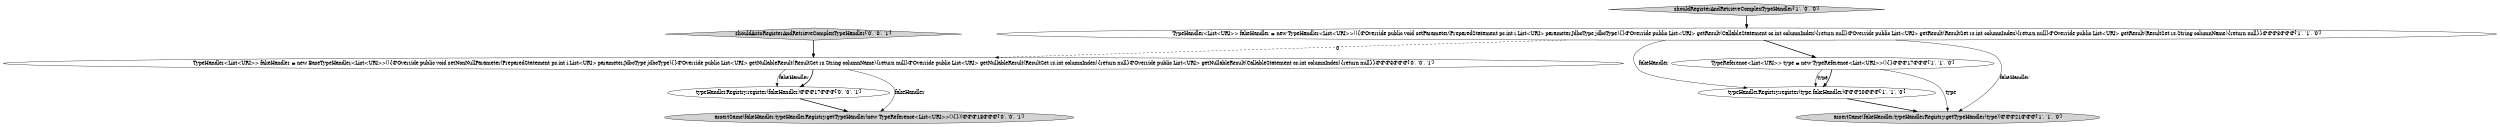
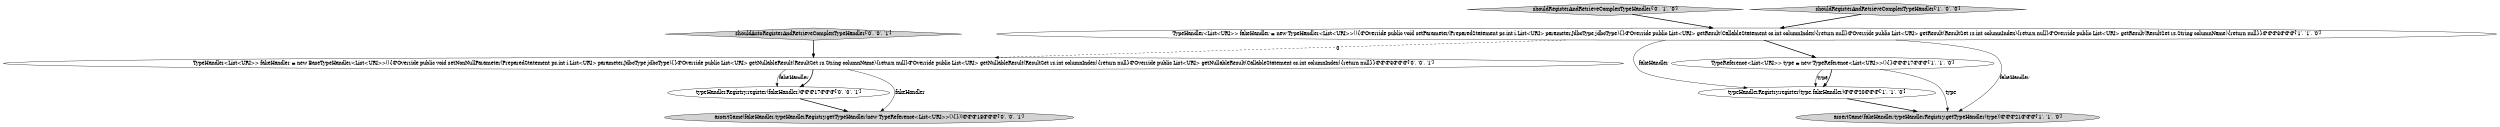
node "shouldRegisterAndRetrieveComplexTypeHandler['0', '1', '0']": added
